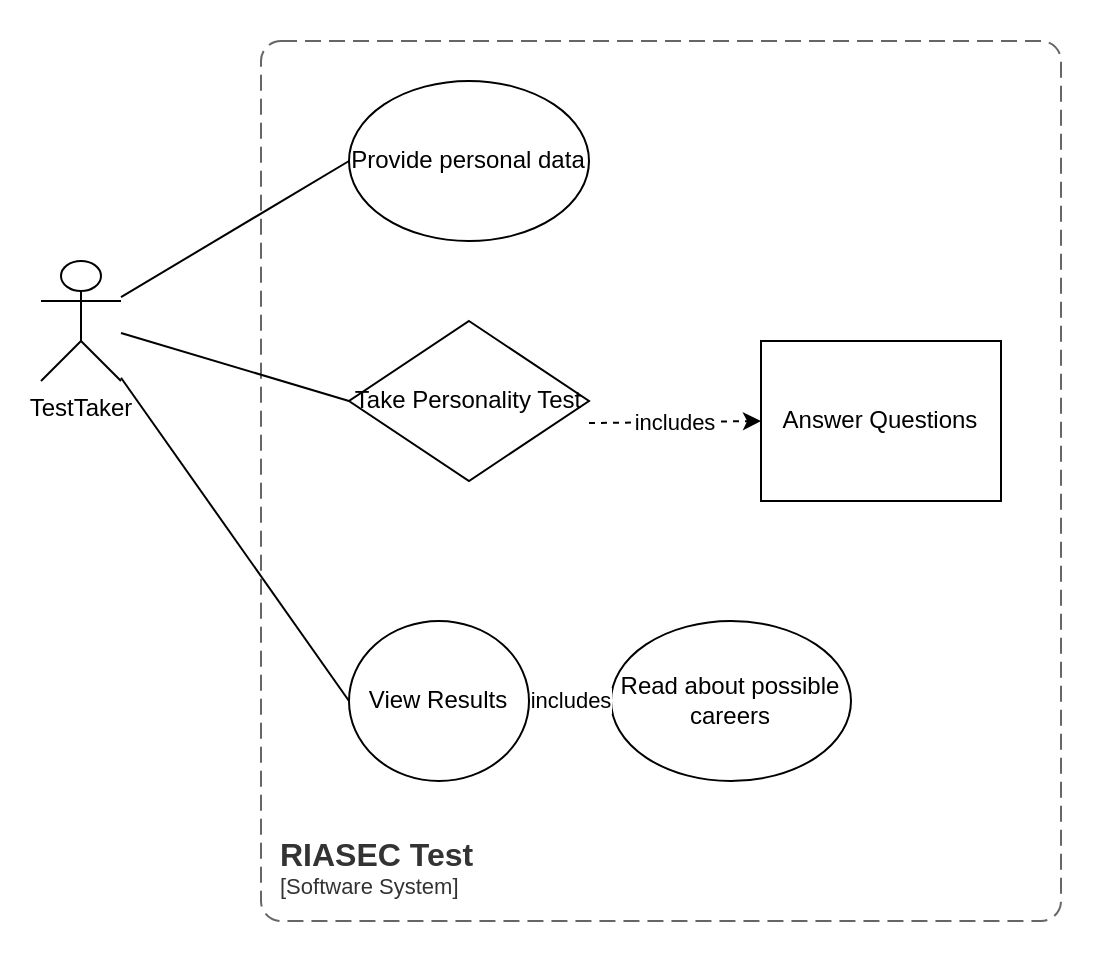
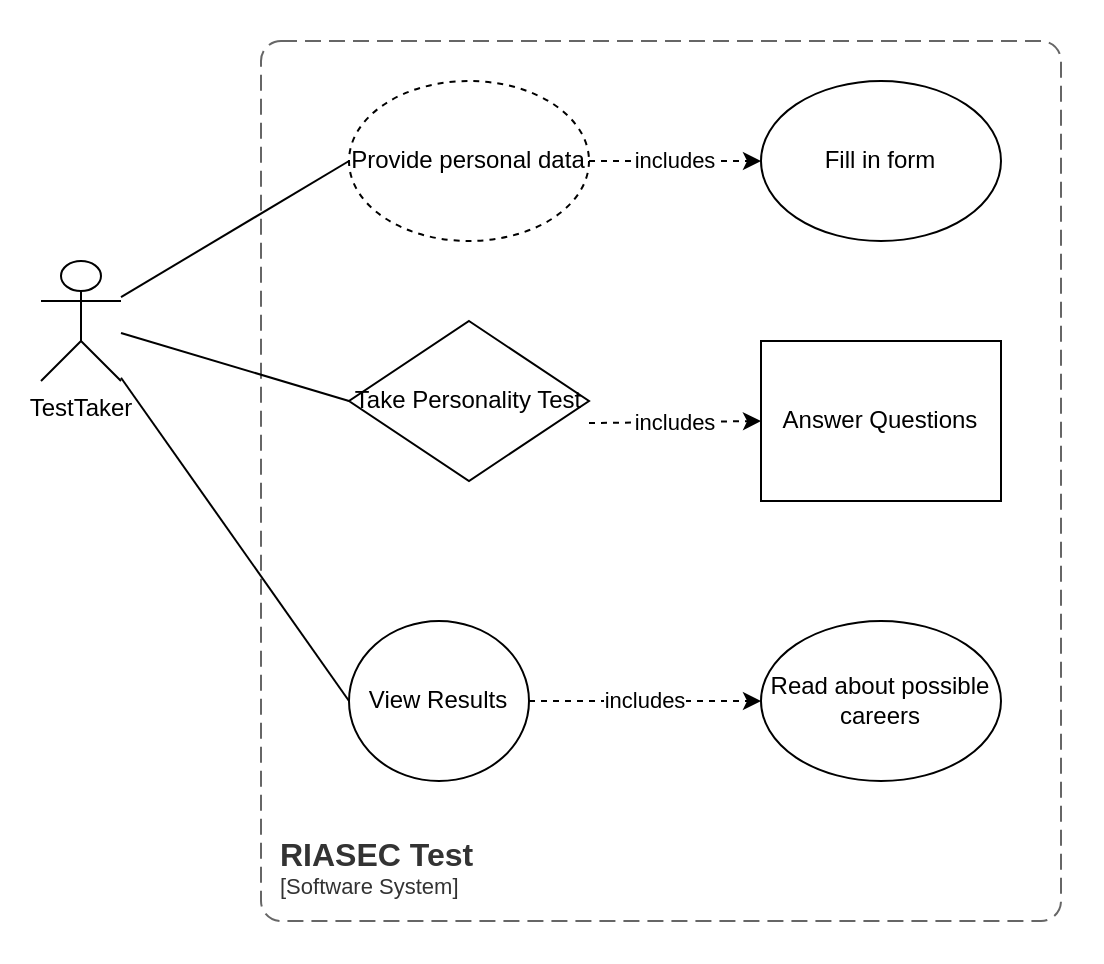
node "Provide personal data": style solid -> dashed
edge "Provide personal data" -> "Fill in form": added, label "includes"
node "Fill in form": added
node "Read about possible careers": moved (731, 701) -> (881, 701)
